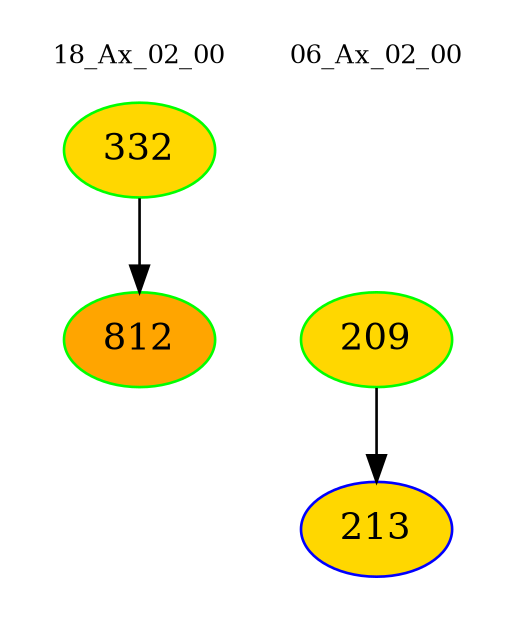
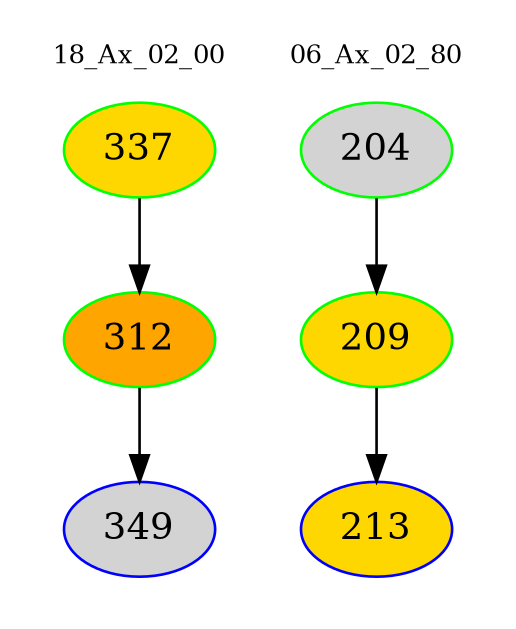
cluster "06_Ax_02_00": label "06_Ax_02_00" -> "06_Ax_02_80"
node "332": label "332" -> "337"
node "204": added
node "812": label "812" -> "312"
node "349": added
